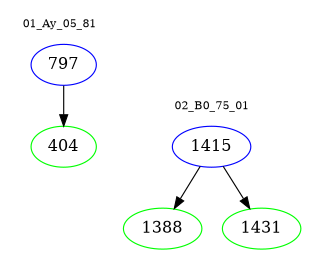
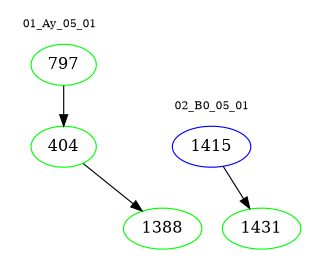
cluster "01_Ay_05_81": label "01_Ay_05_81" -> "01_Ay_05_01"
node "797": color blue -> green
cluster "02_B0_75_01": label "02_B0_75_01" -> "02_B0_05_01"
edge "1415" -> "1388": now "404" -> "1388"
